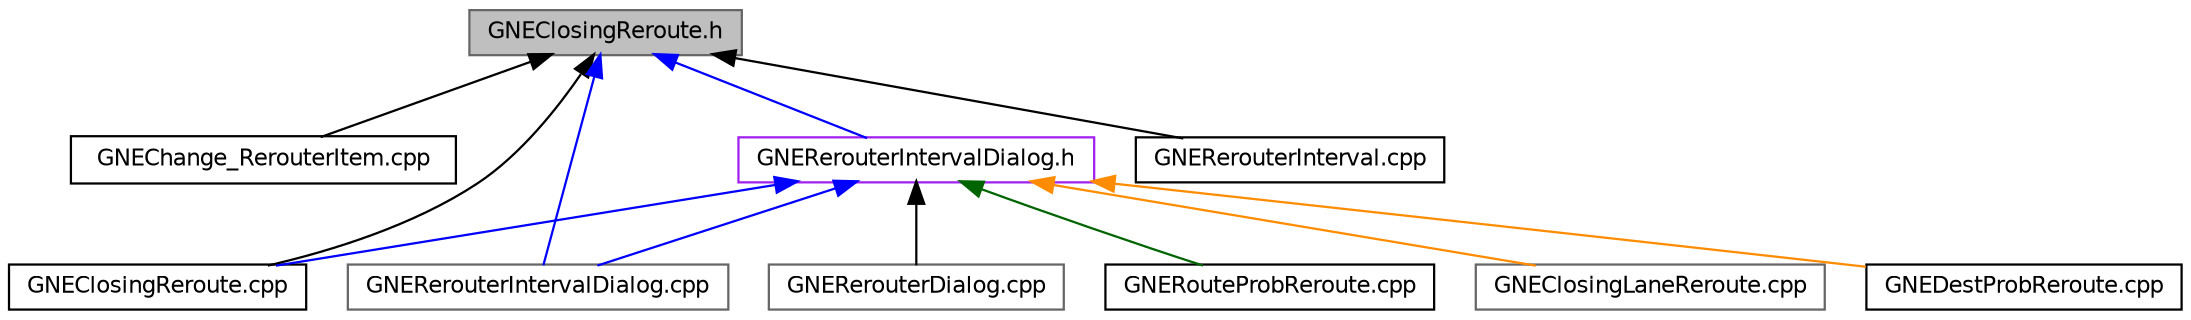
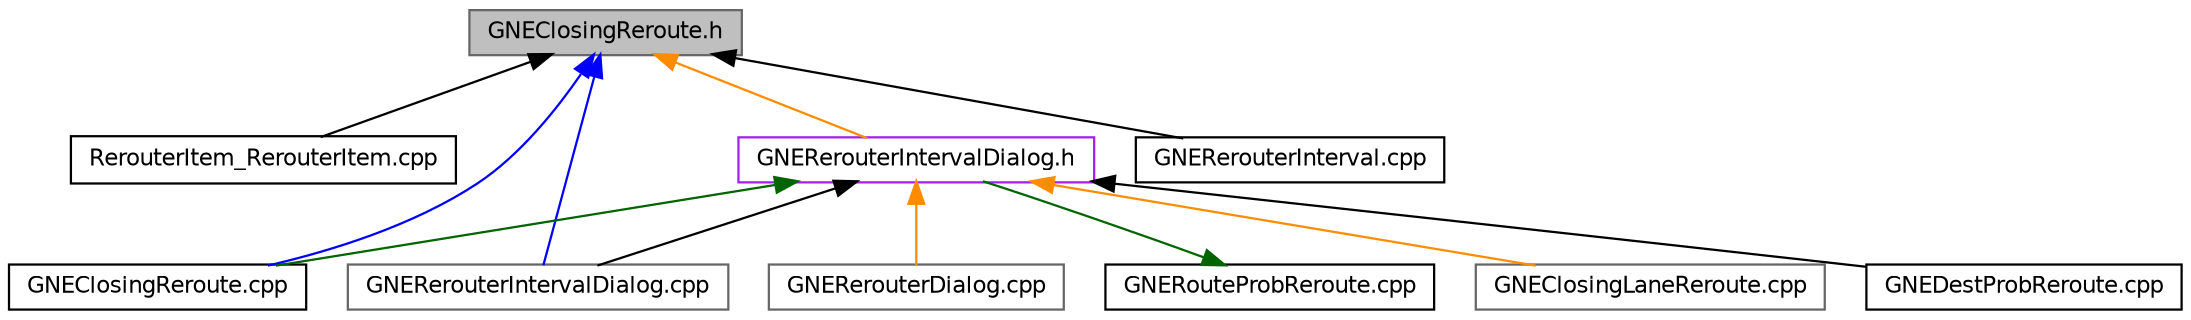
edge "GNERerouterIntervalDialog.h" -> "GNEClosingReroute.h": color blue -> darkorange
node "GNEChange_RerouterItem.cpp": label "GNEChange_RerouterItem.cpp" -> "RerouterItem_RerouterItem.cpp"
edge "GNEClosingReroute.cpp" -> "GNEClosingReroute.h": color black -> blue
edge "GNEClosingReroute.cpp" -> "GNERerouterIntervalDialog.h": color blue -> darkgreen
edge "GNEDestProbReroute.cpp" -> "GNERerouterIntervalDialog.h": color darkorange -> black
edge "GNERerouterIntervalDialog.cpp" -> "GNERerouterIntervalDialog.h": color blue -> black
edge "GNERouteProbReroute.cpp" -> "GNERerouterIntervalDialog.h": reversed
edge "GNERerouterDialog.cpp" -> "GNERerouterIntervalDialog.h": color black -> darkorange
